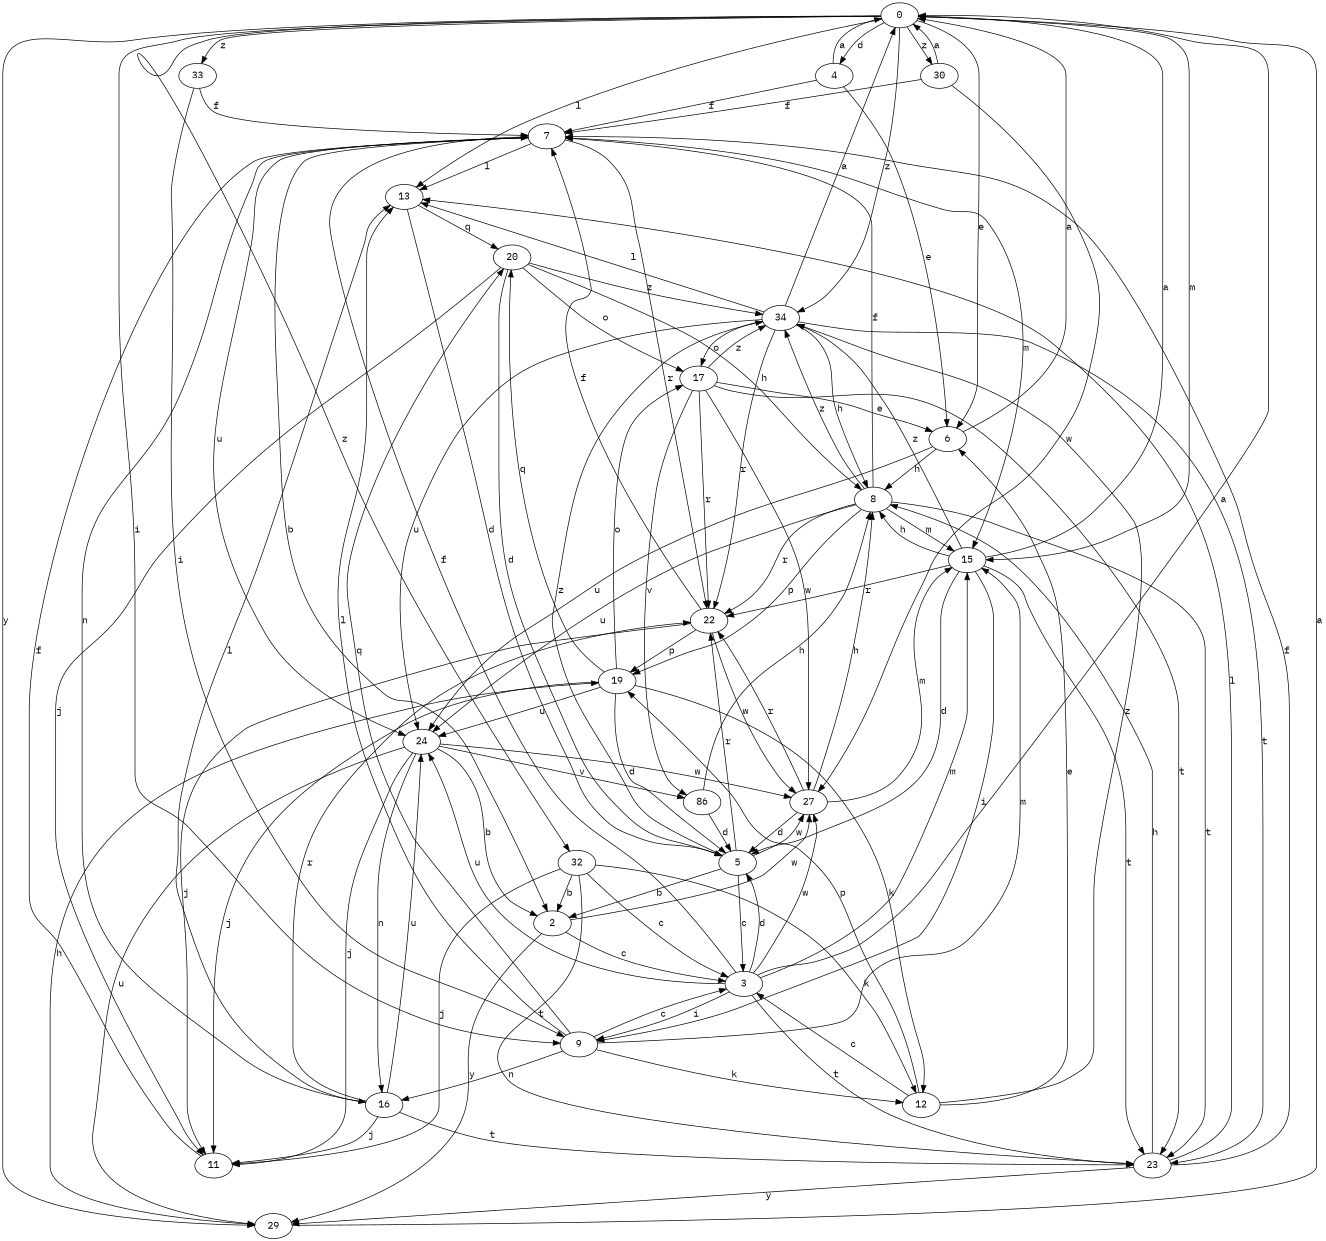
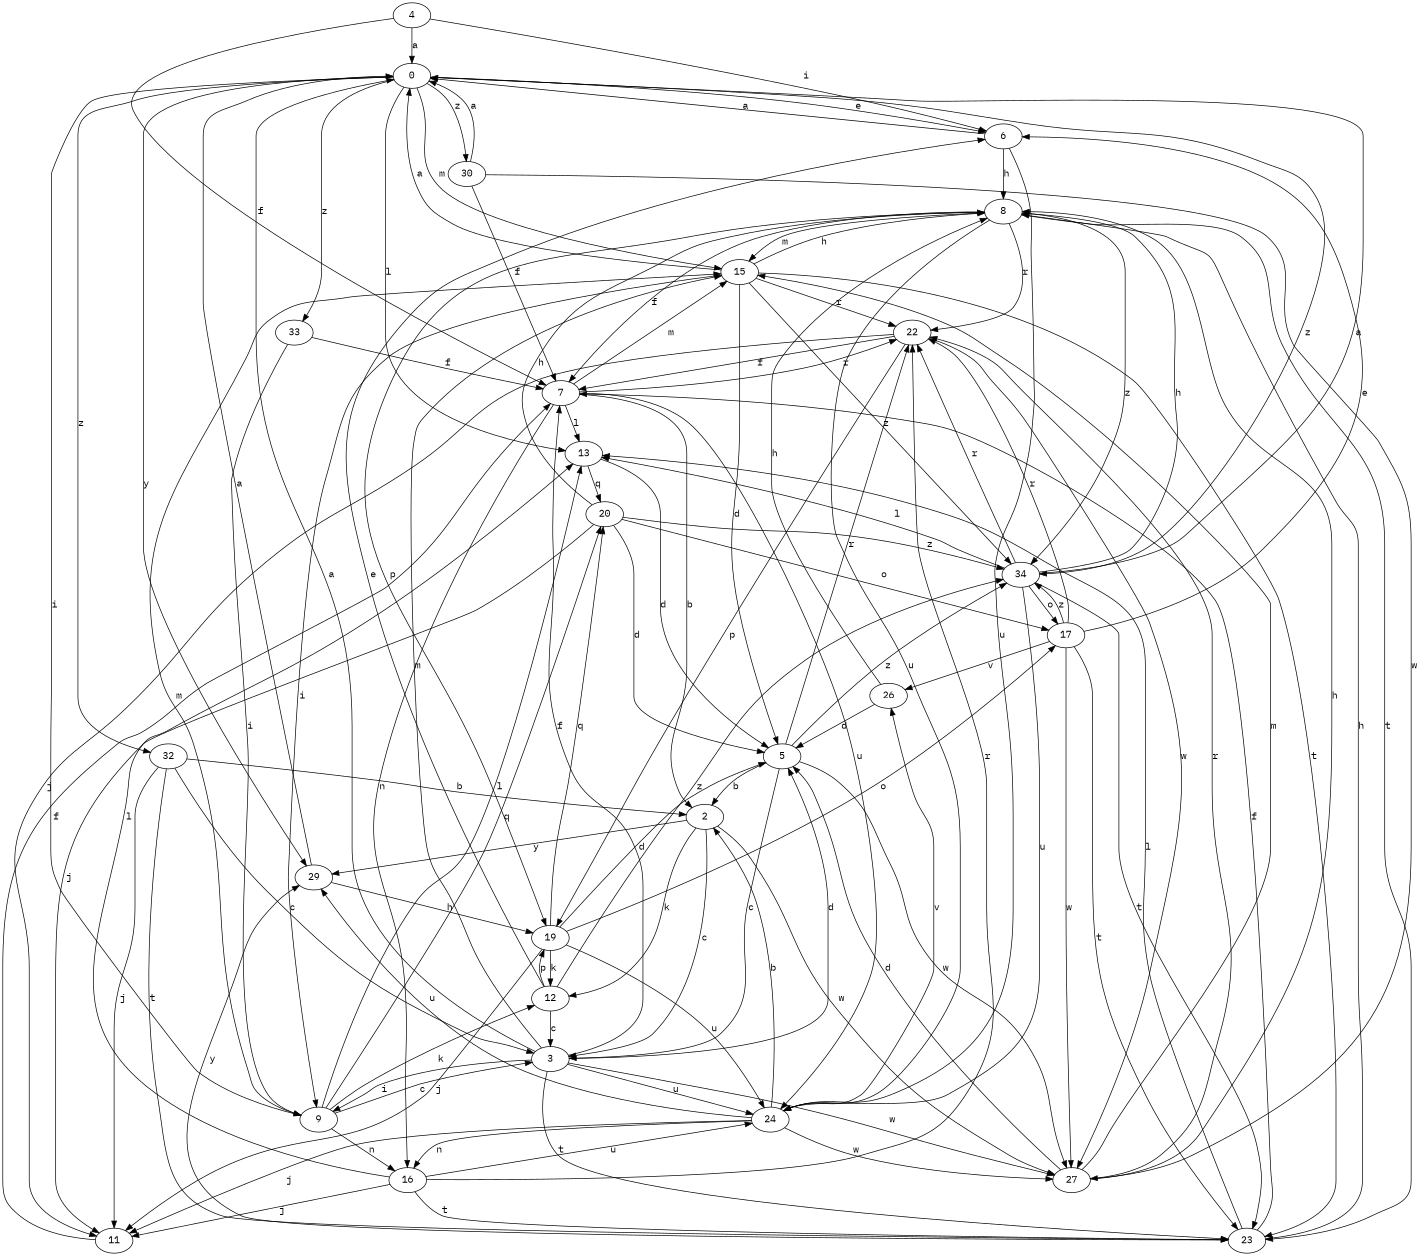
edge "0" -> "4": removed, label "d"
edge "4" -> "6": label "e" -> "i"
node "86": label "86" -> "26"
edge "32" -> "12": now "2" -> "12"
